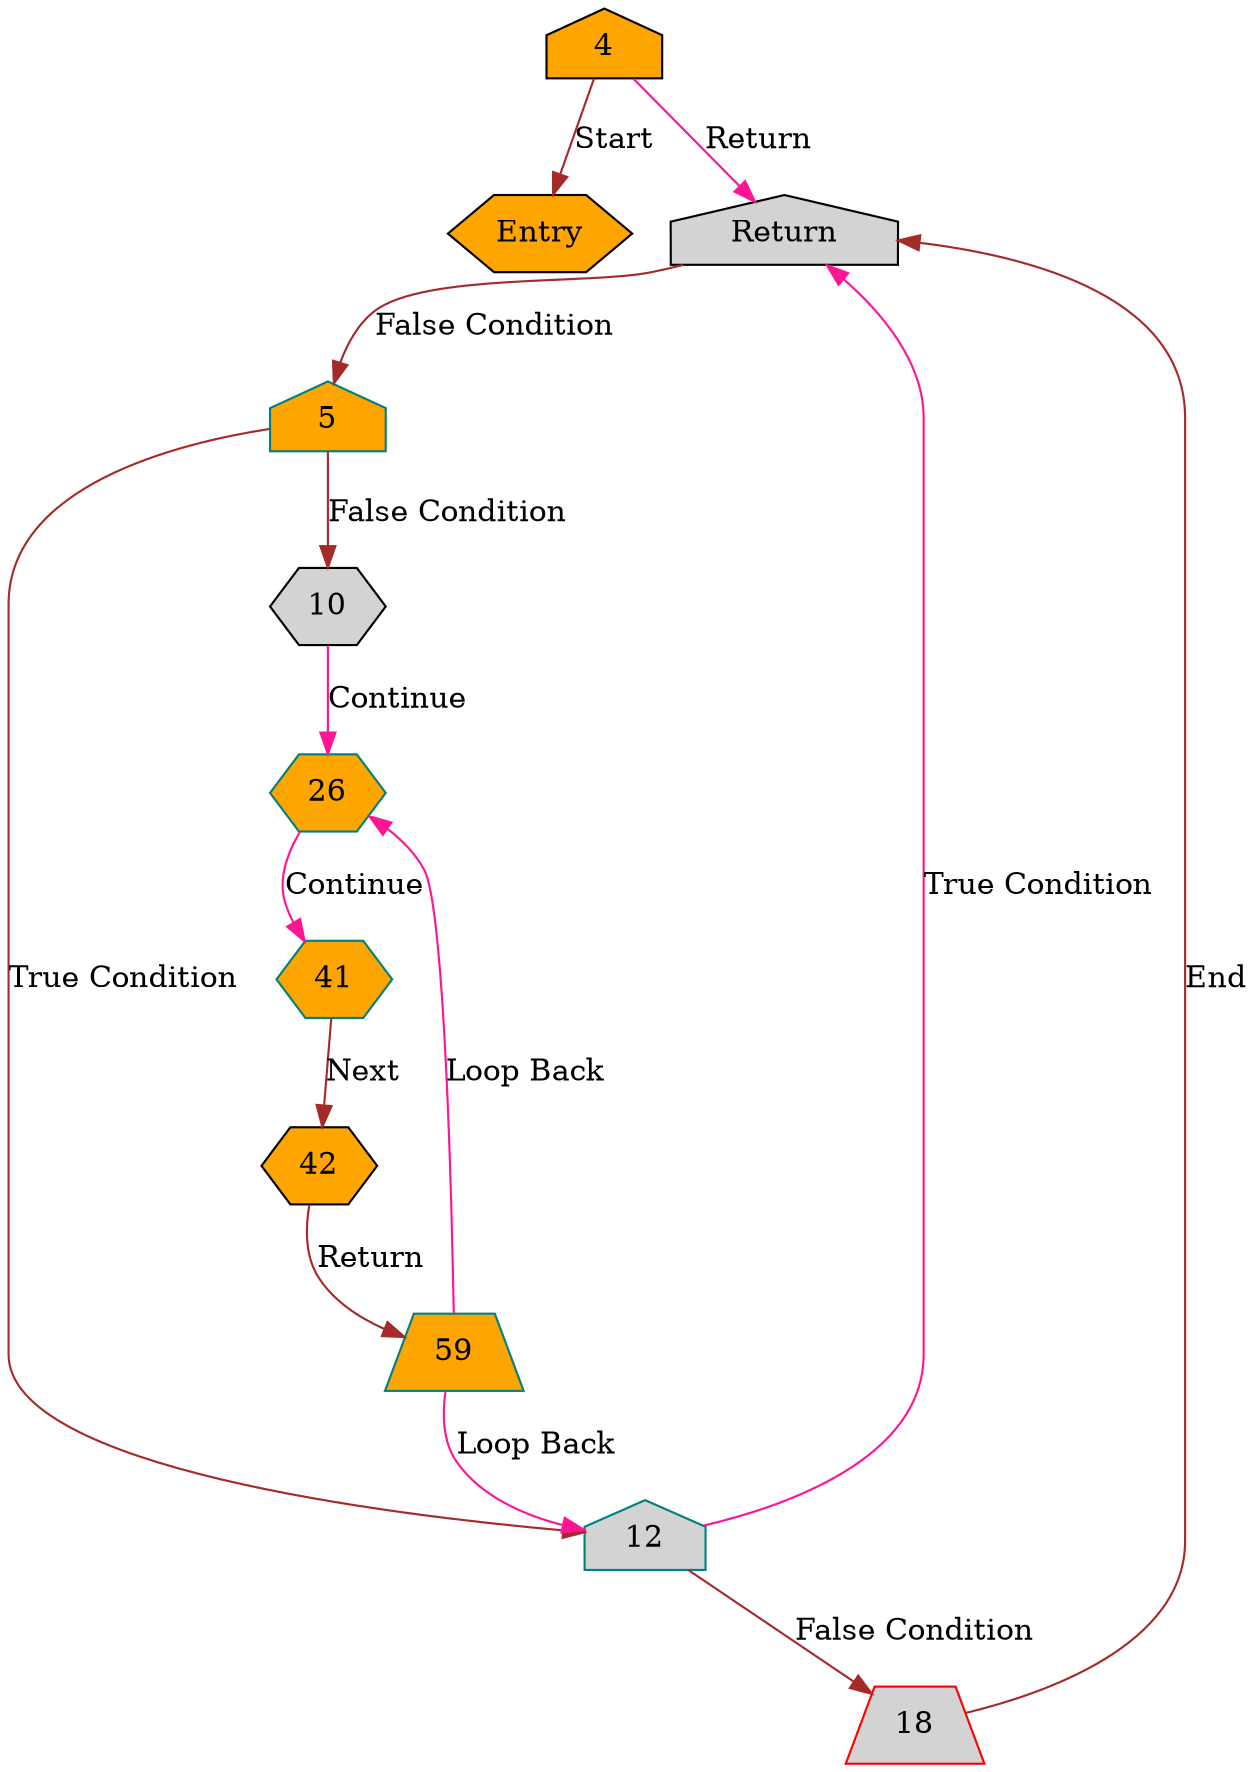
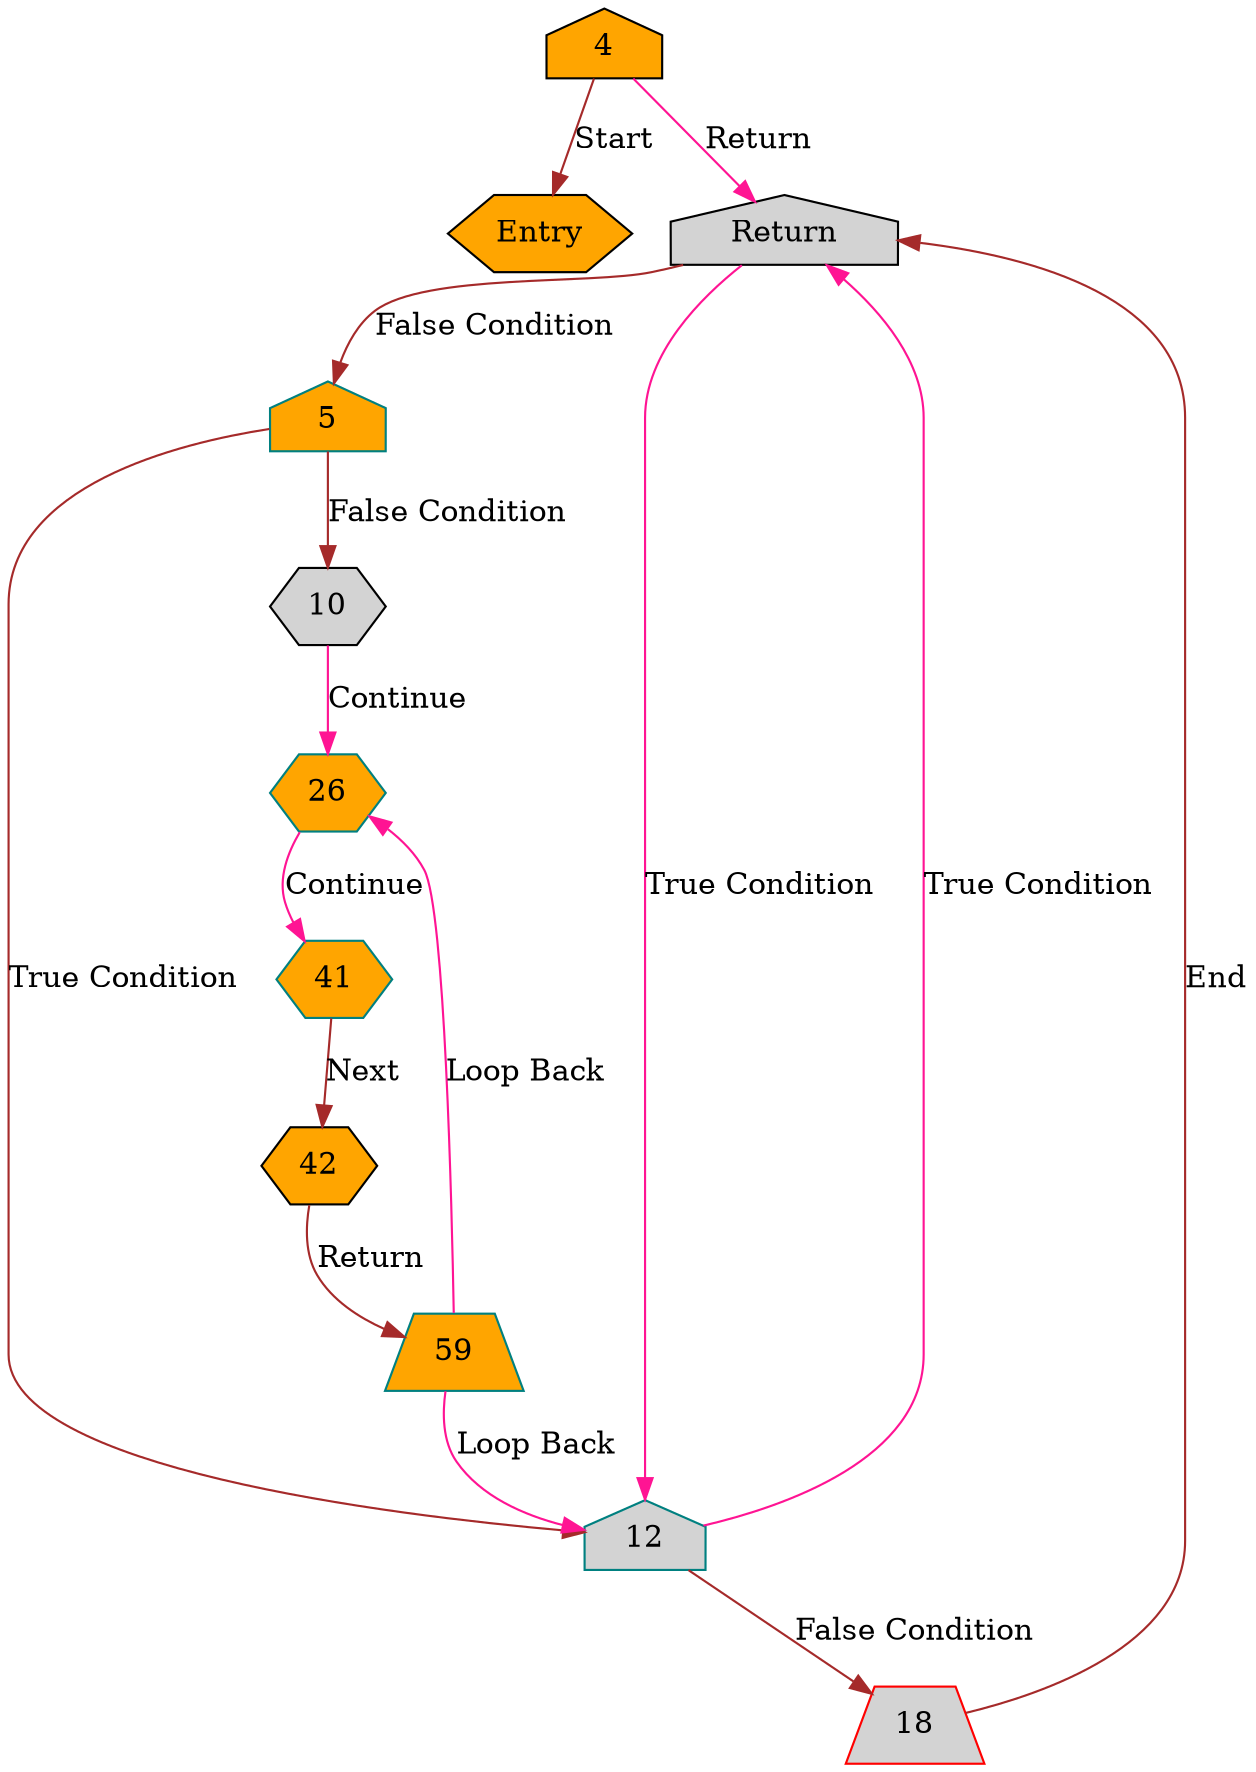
edge "Return" -> "12": added, label "True Condition"
